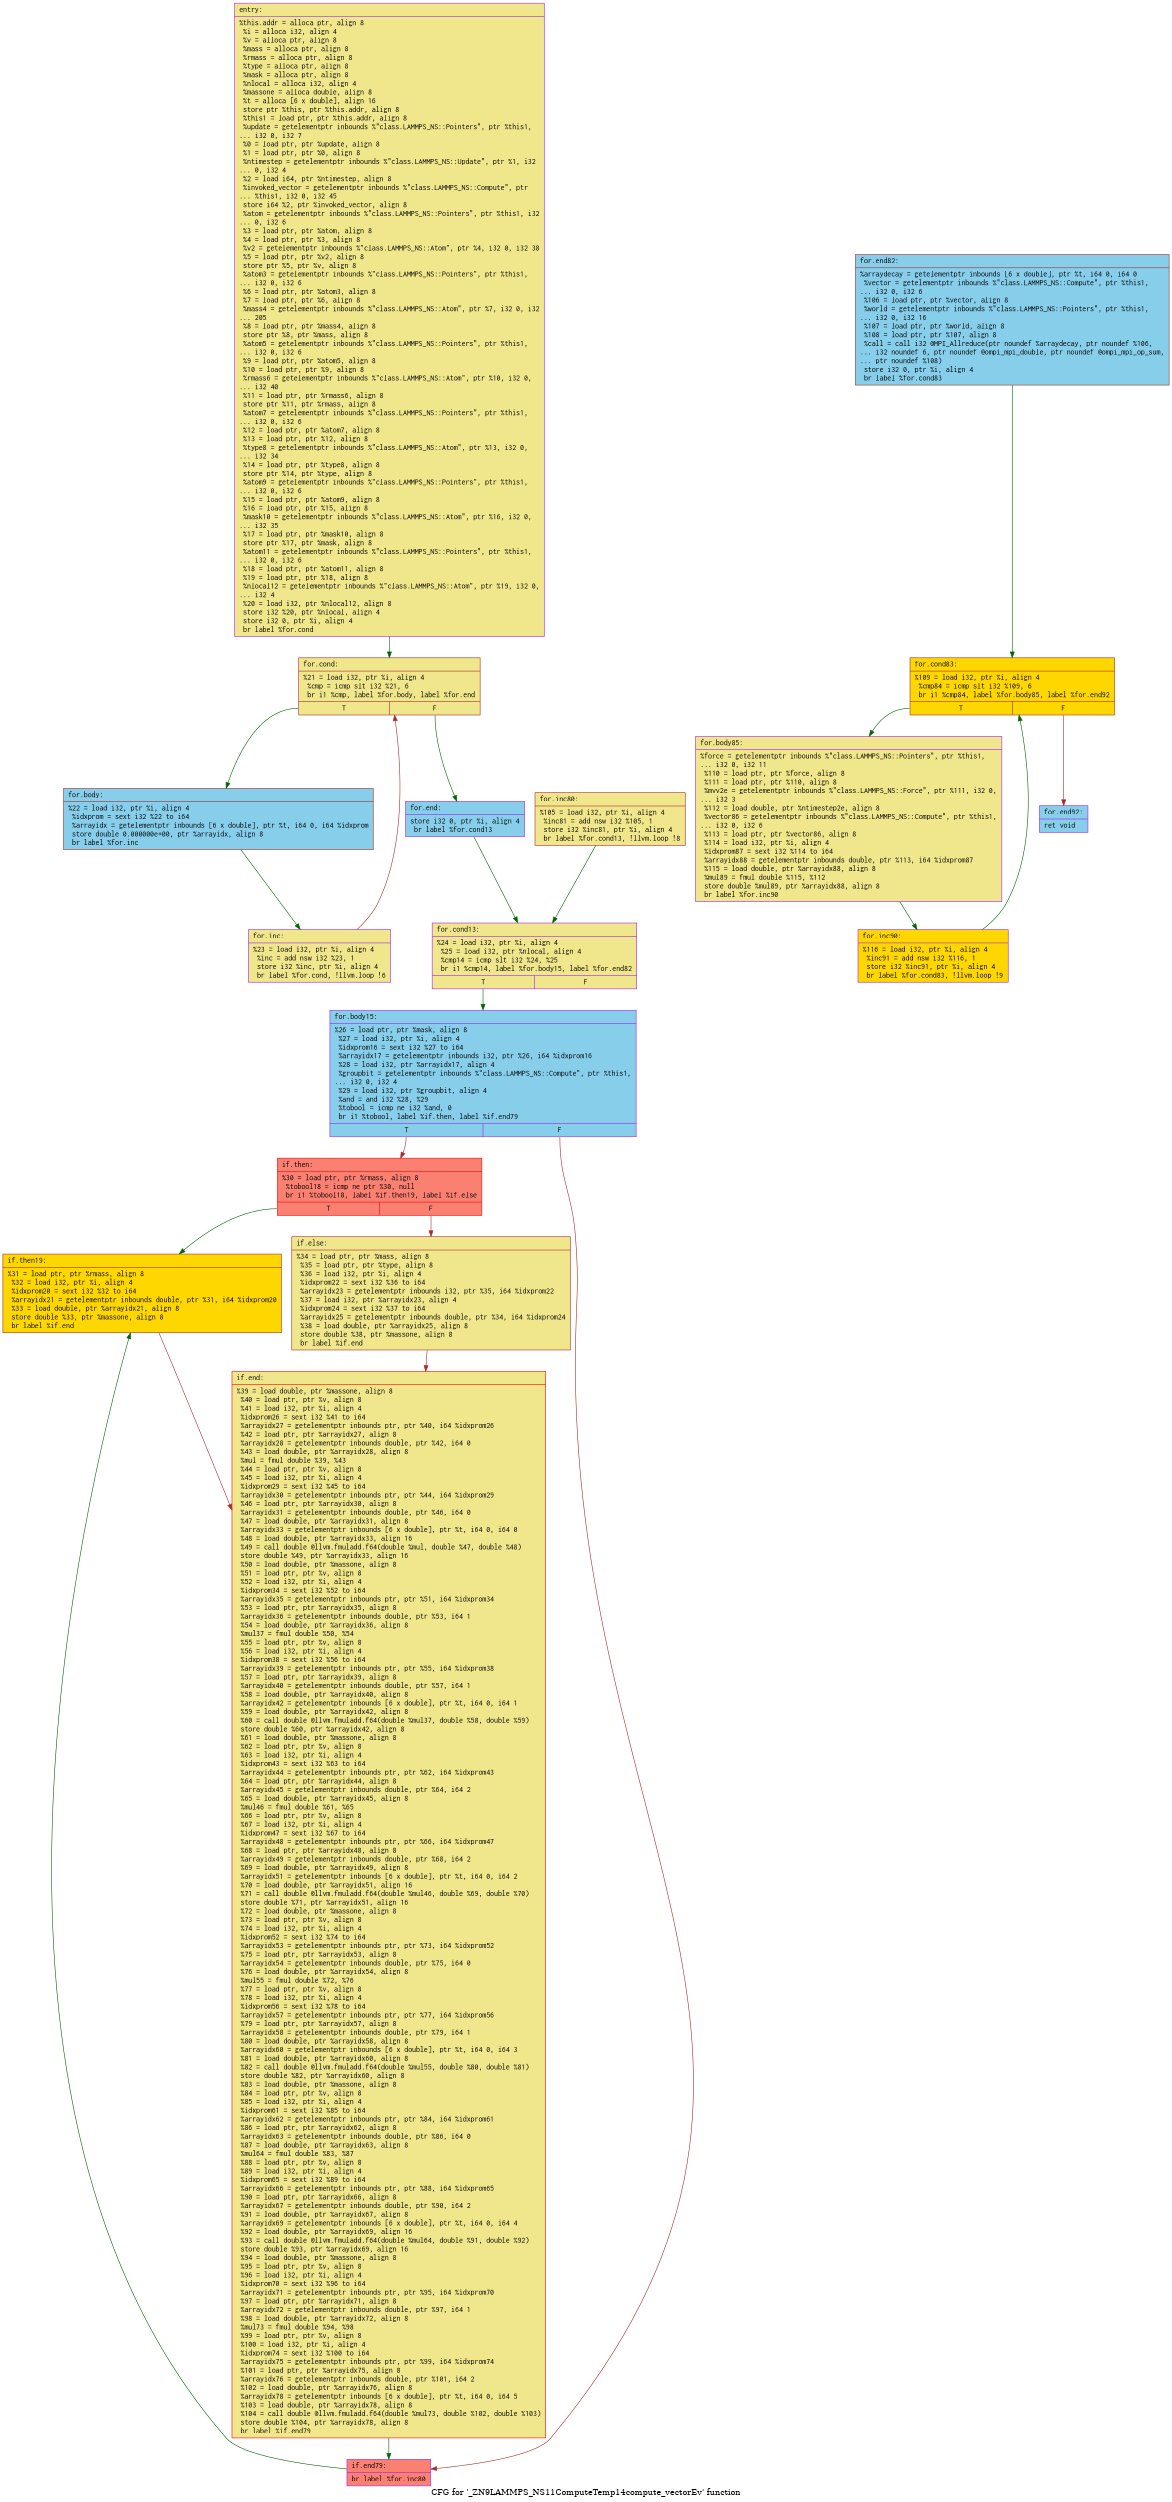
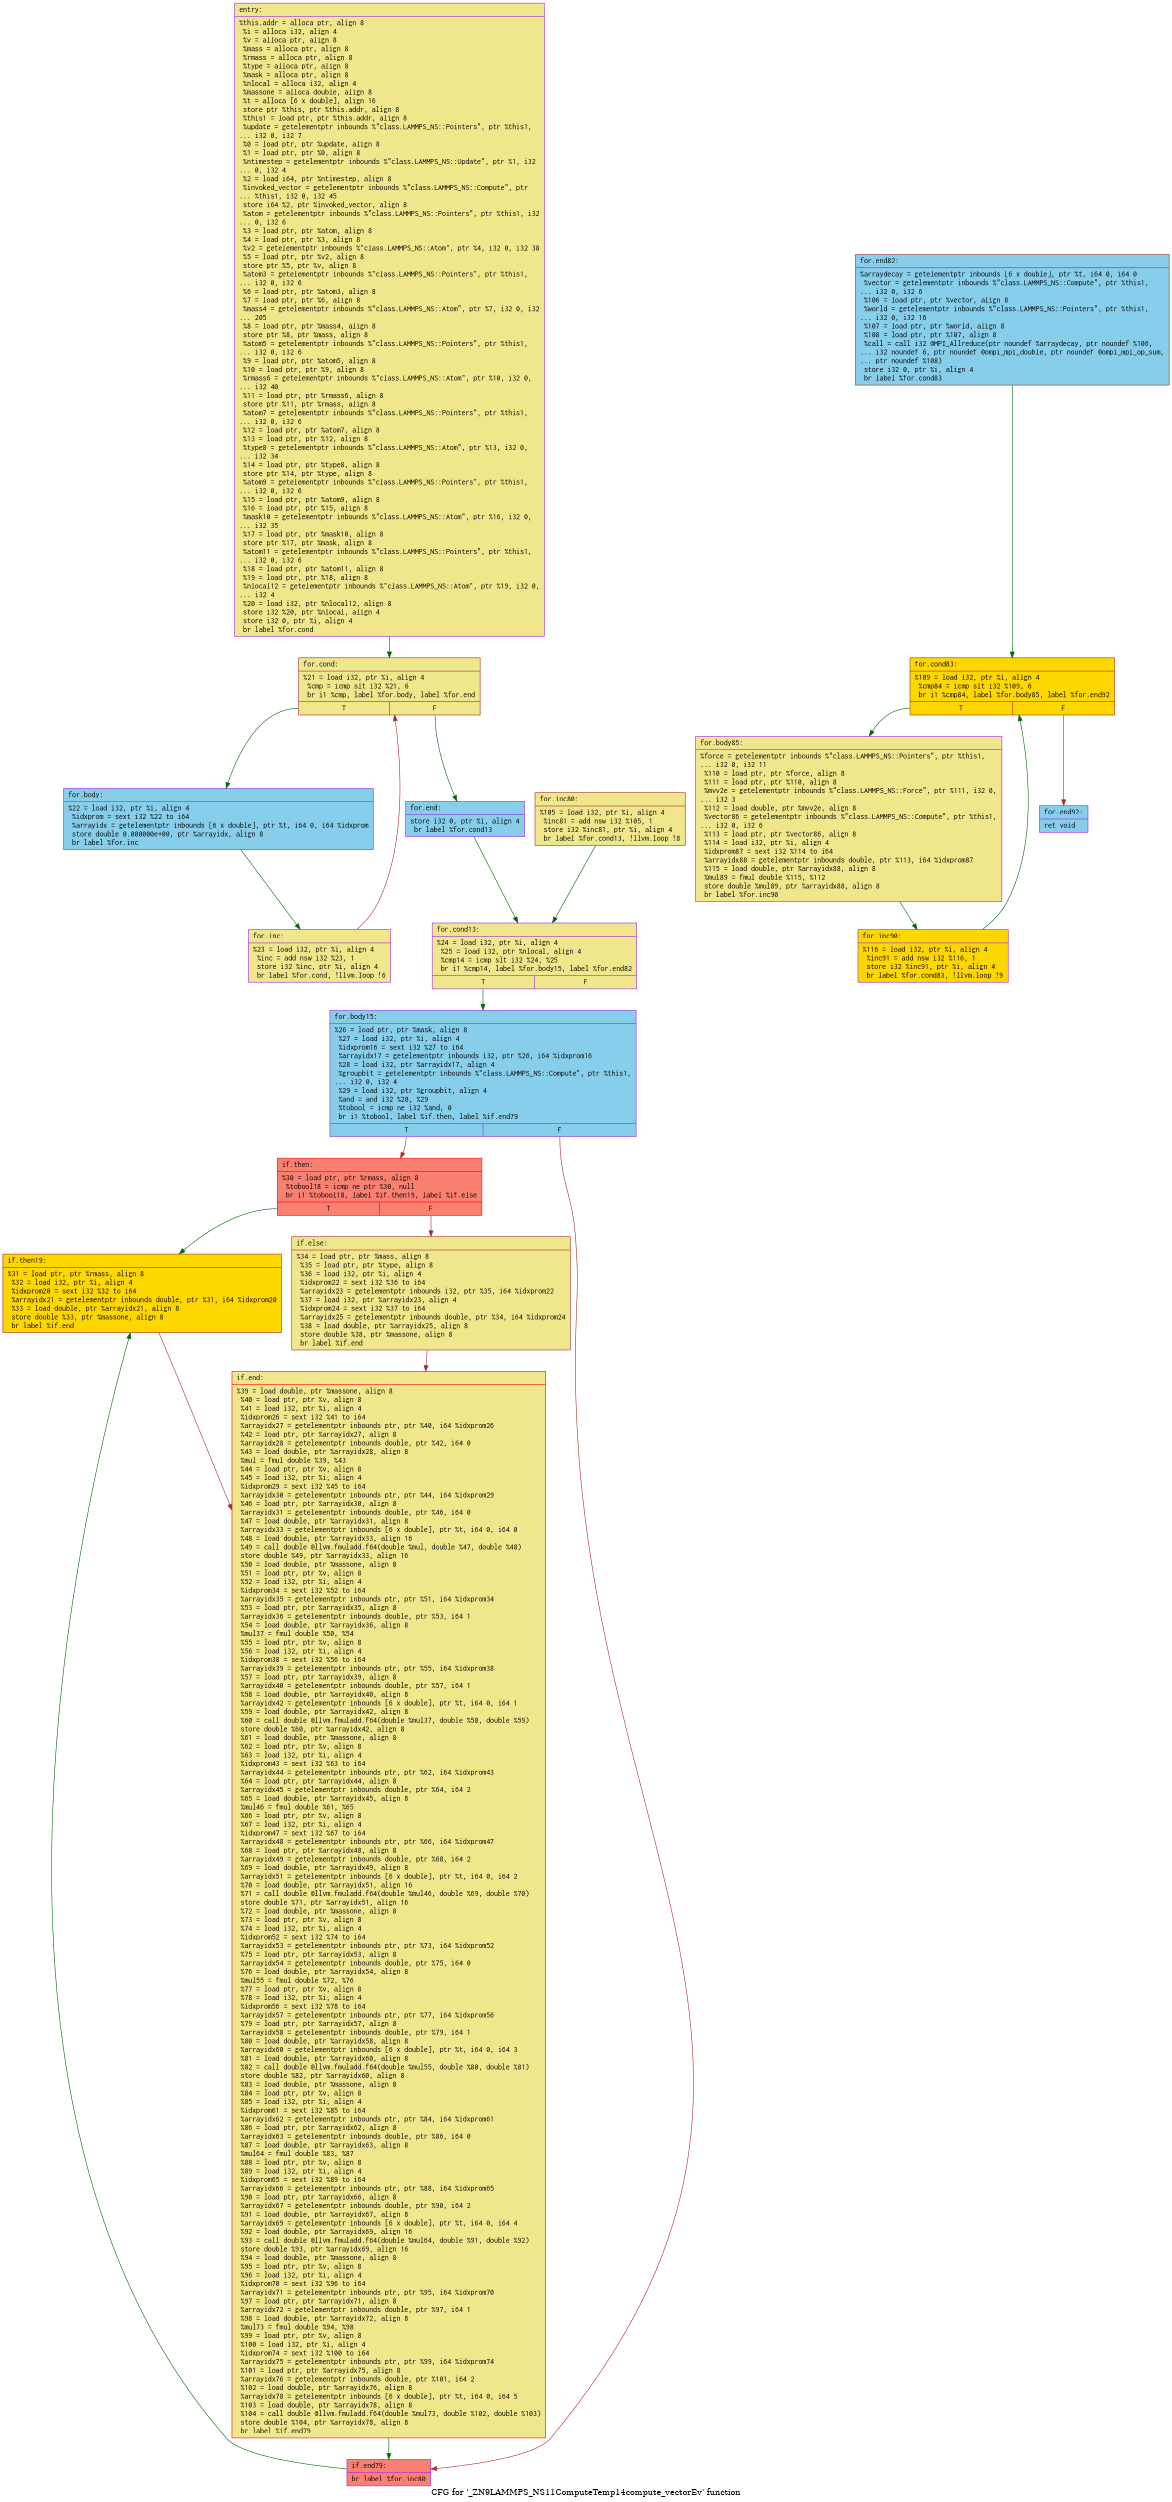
node "for.body85:": text "%112 = load double, ptr %ntimestep2e, align 8" -> "%112 = load double, ptr %mvv2e, align 8"
node "for.body:": color brown -> purple
